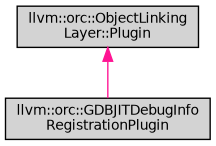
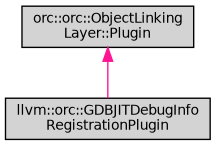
node "llvm::orc::ObjectLinking Layer::Plugin": label "llvm::orc::ObjectLinking Layer::Plugin" -> "orc::orc::ObjectLinking Layer::Plugin"
